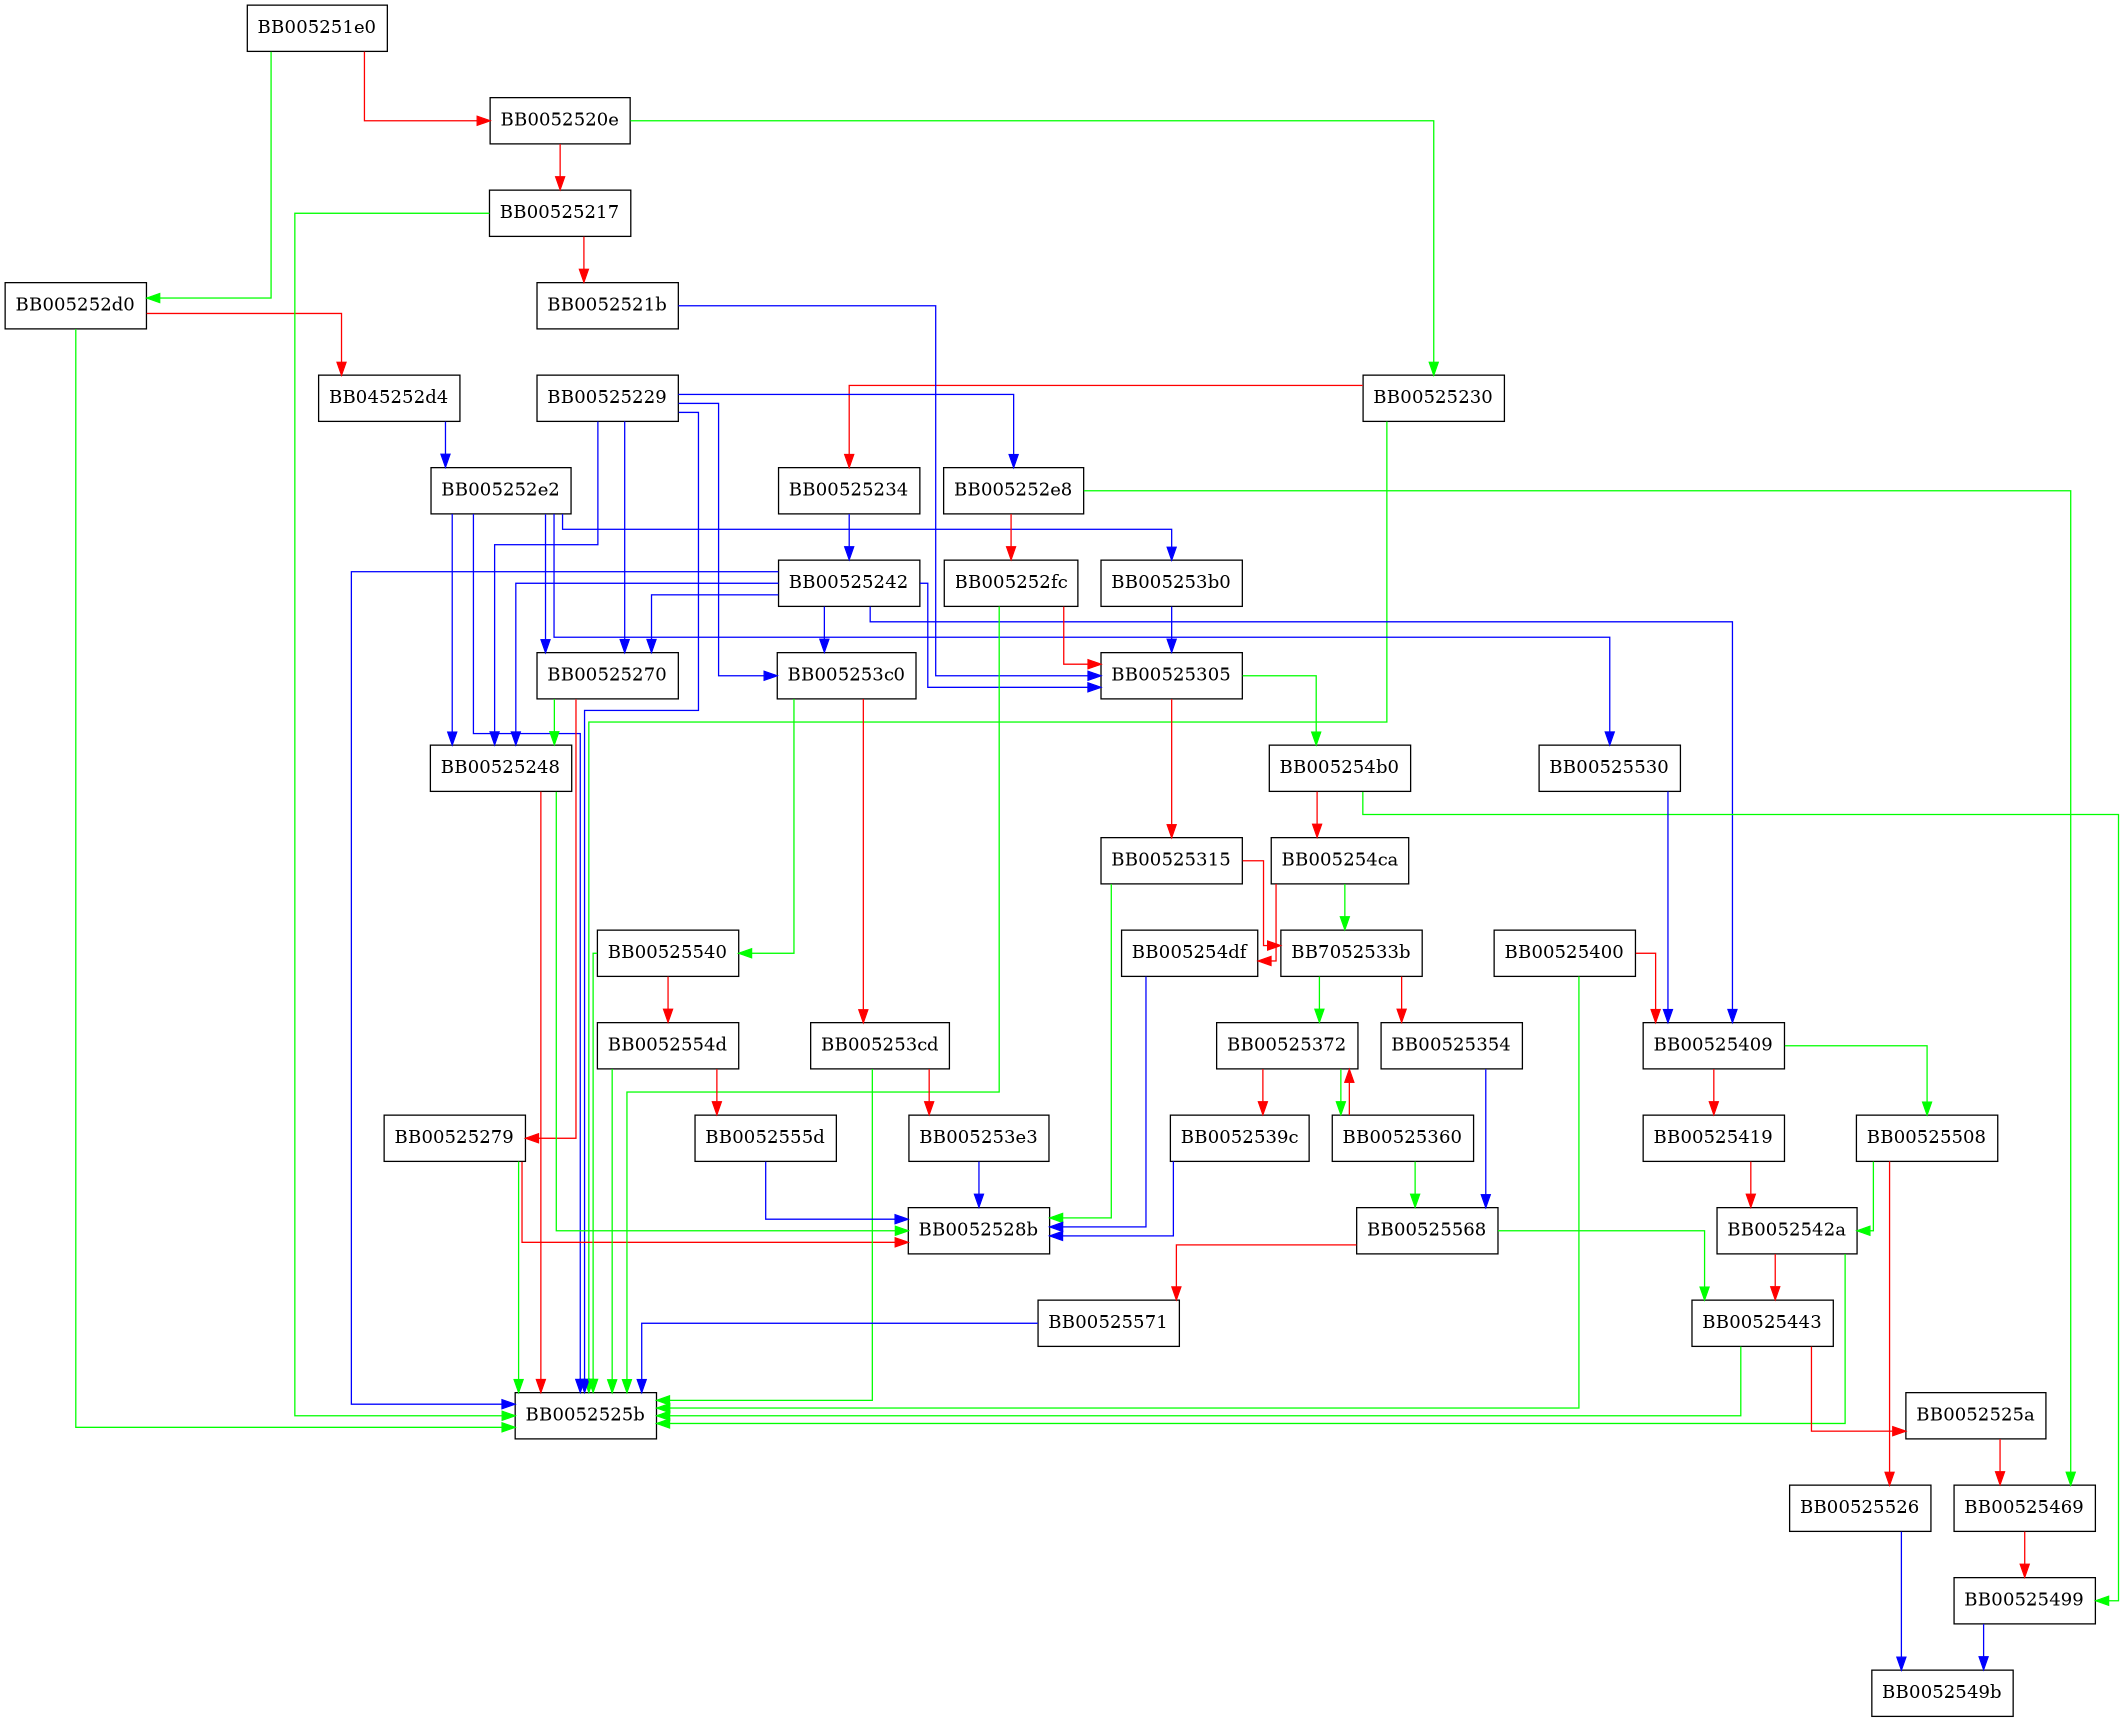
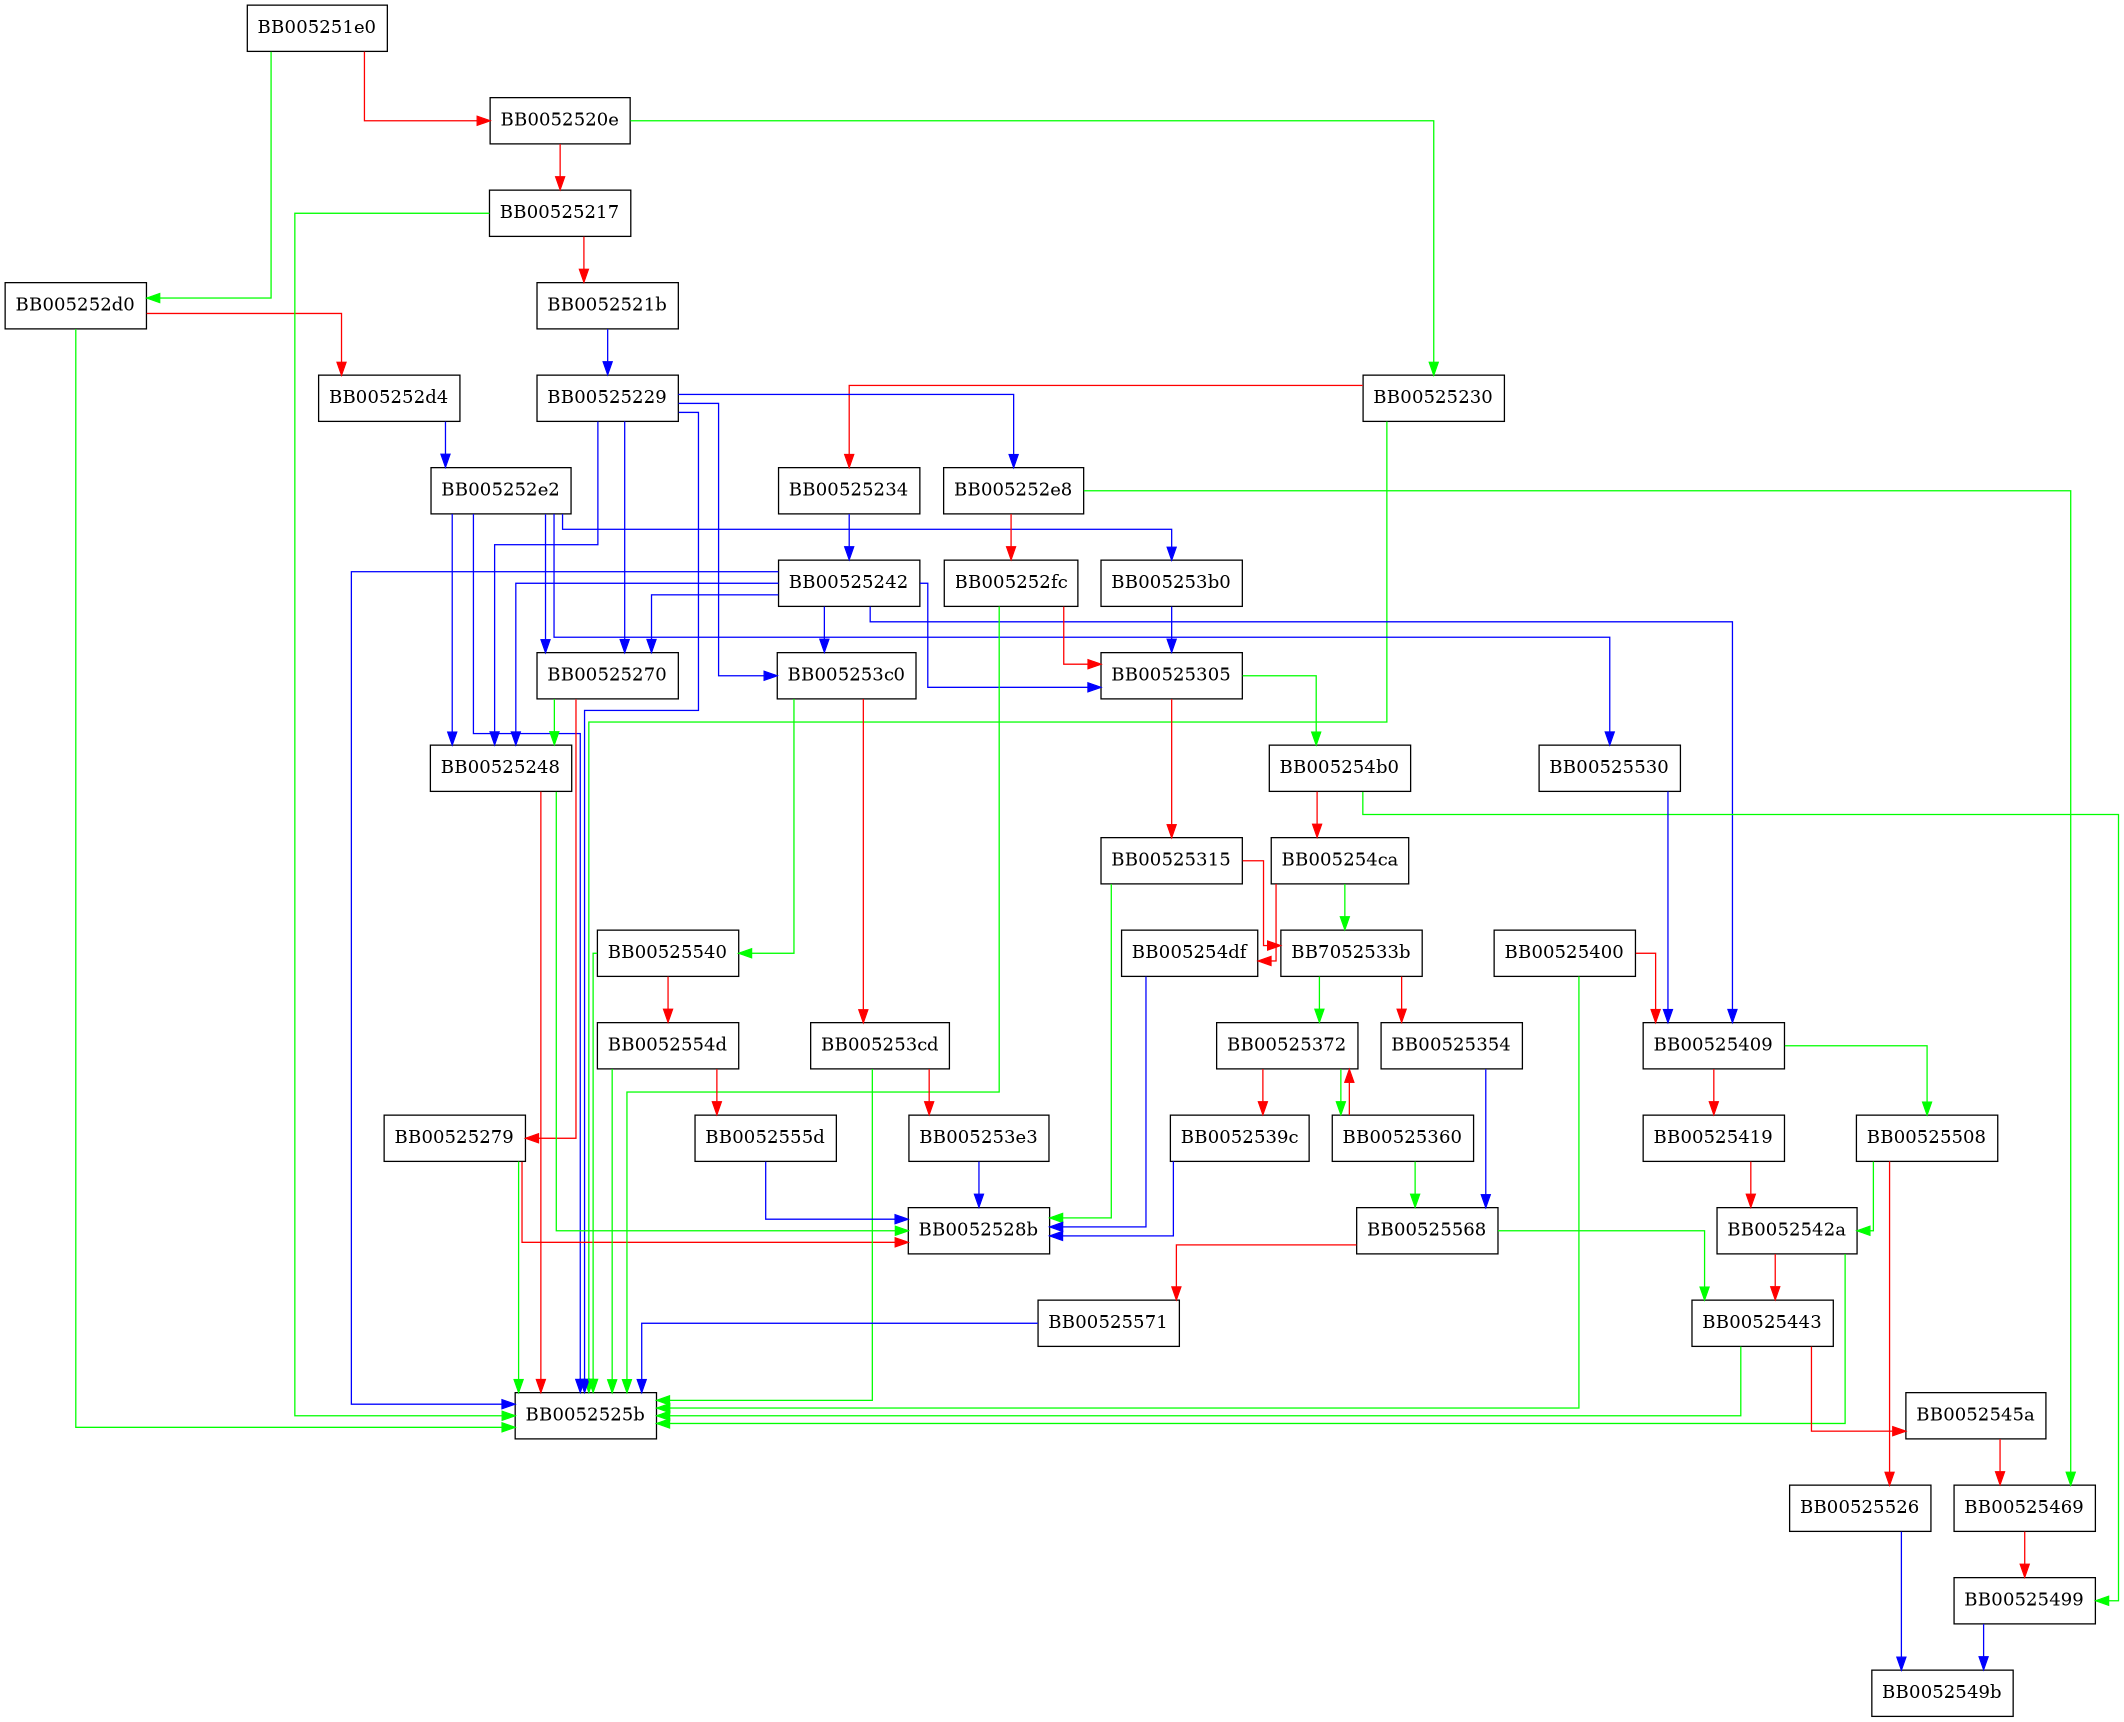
node "BB045252d4": label "BB045252d4" -> "BB005252d4"
edge "BB0052521b" -> "BB00525305": now "BB0052521b" -> "BB00525229"
node "BB0052525a": label "BB0052525a" -> "BB0052545a"
